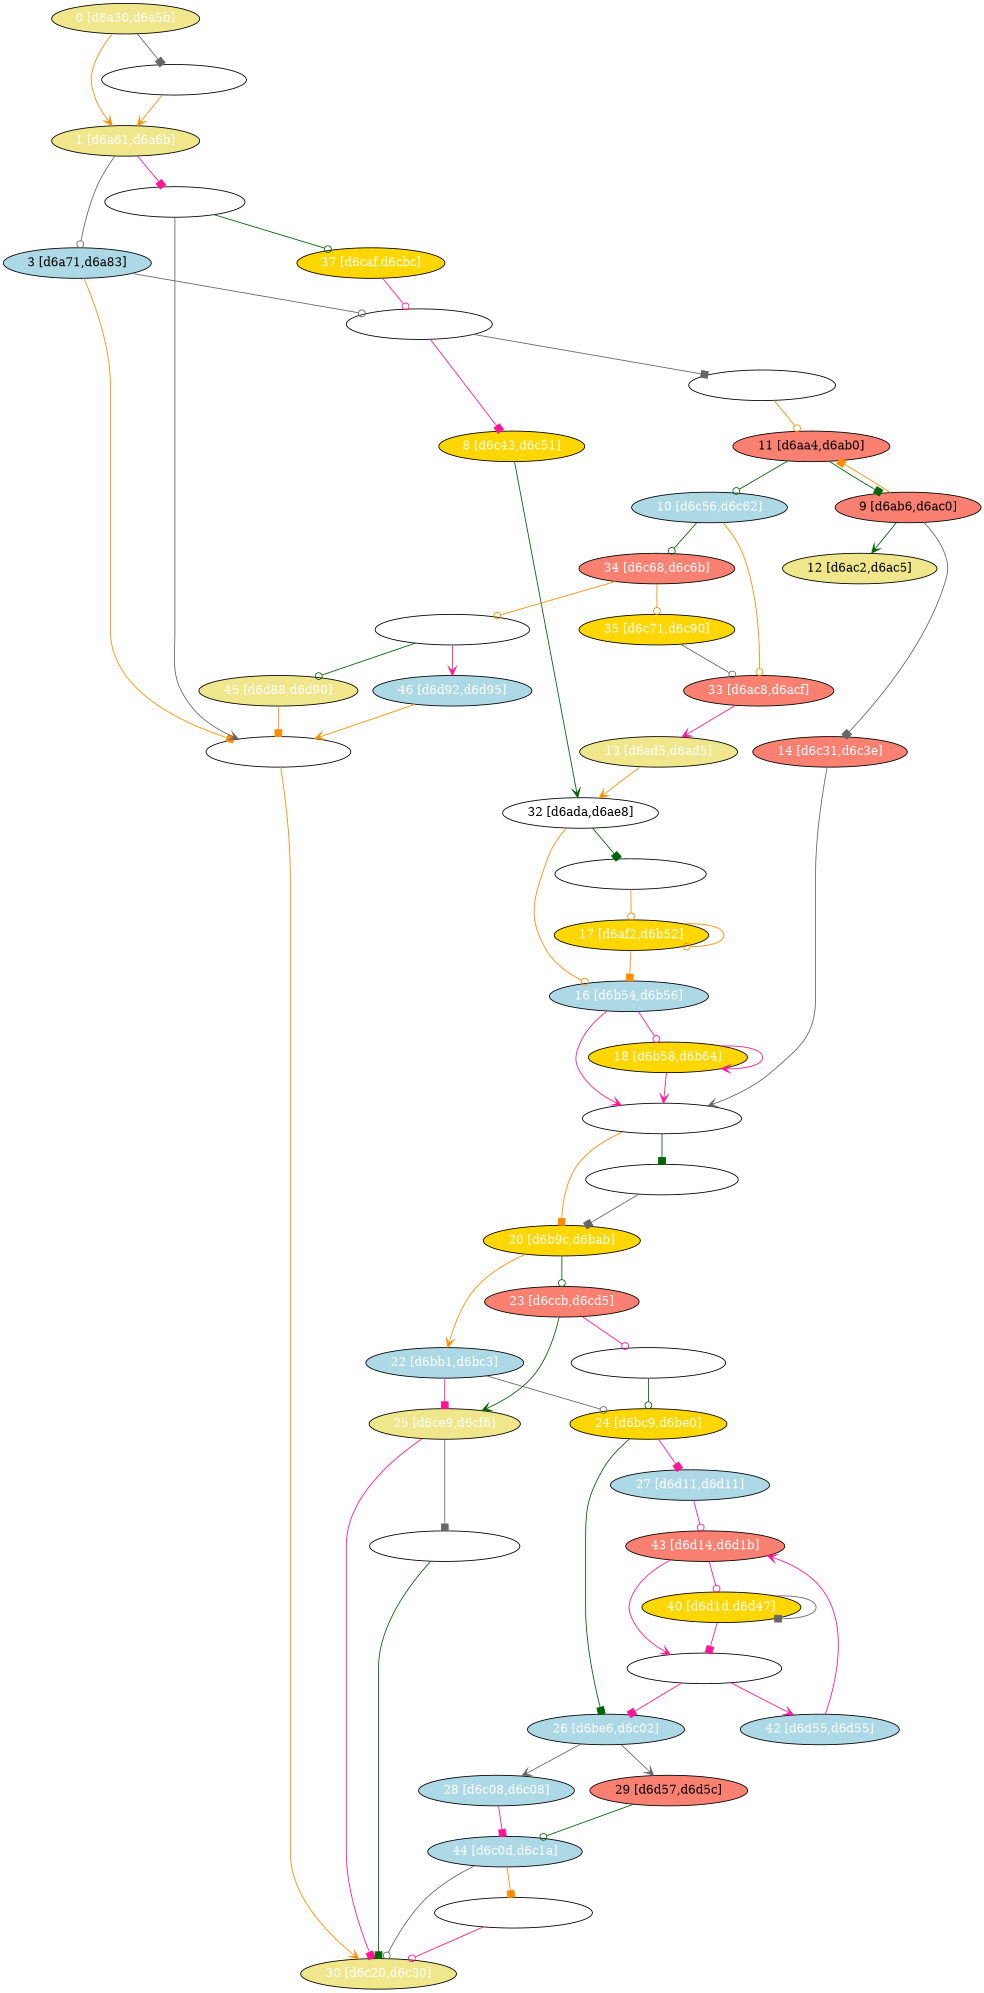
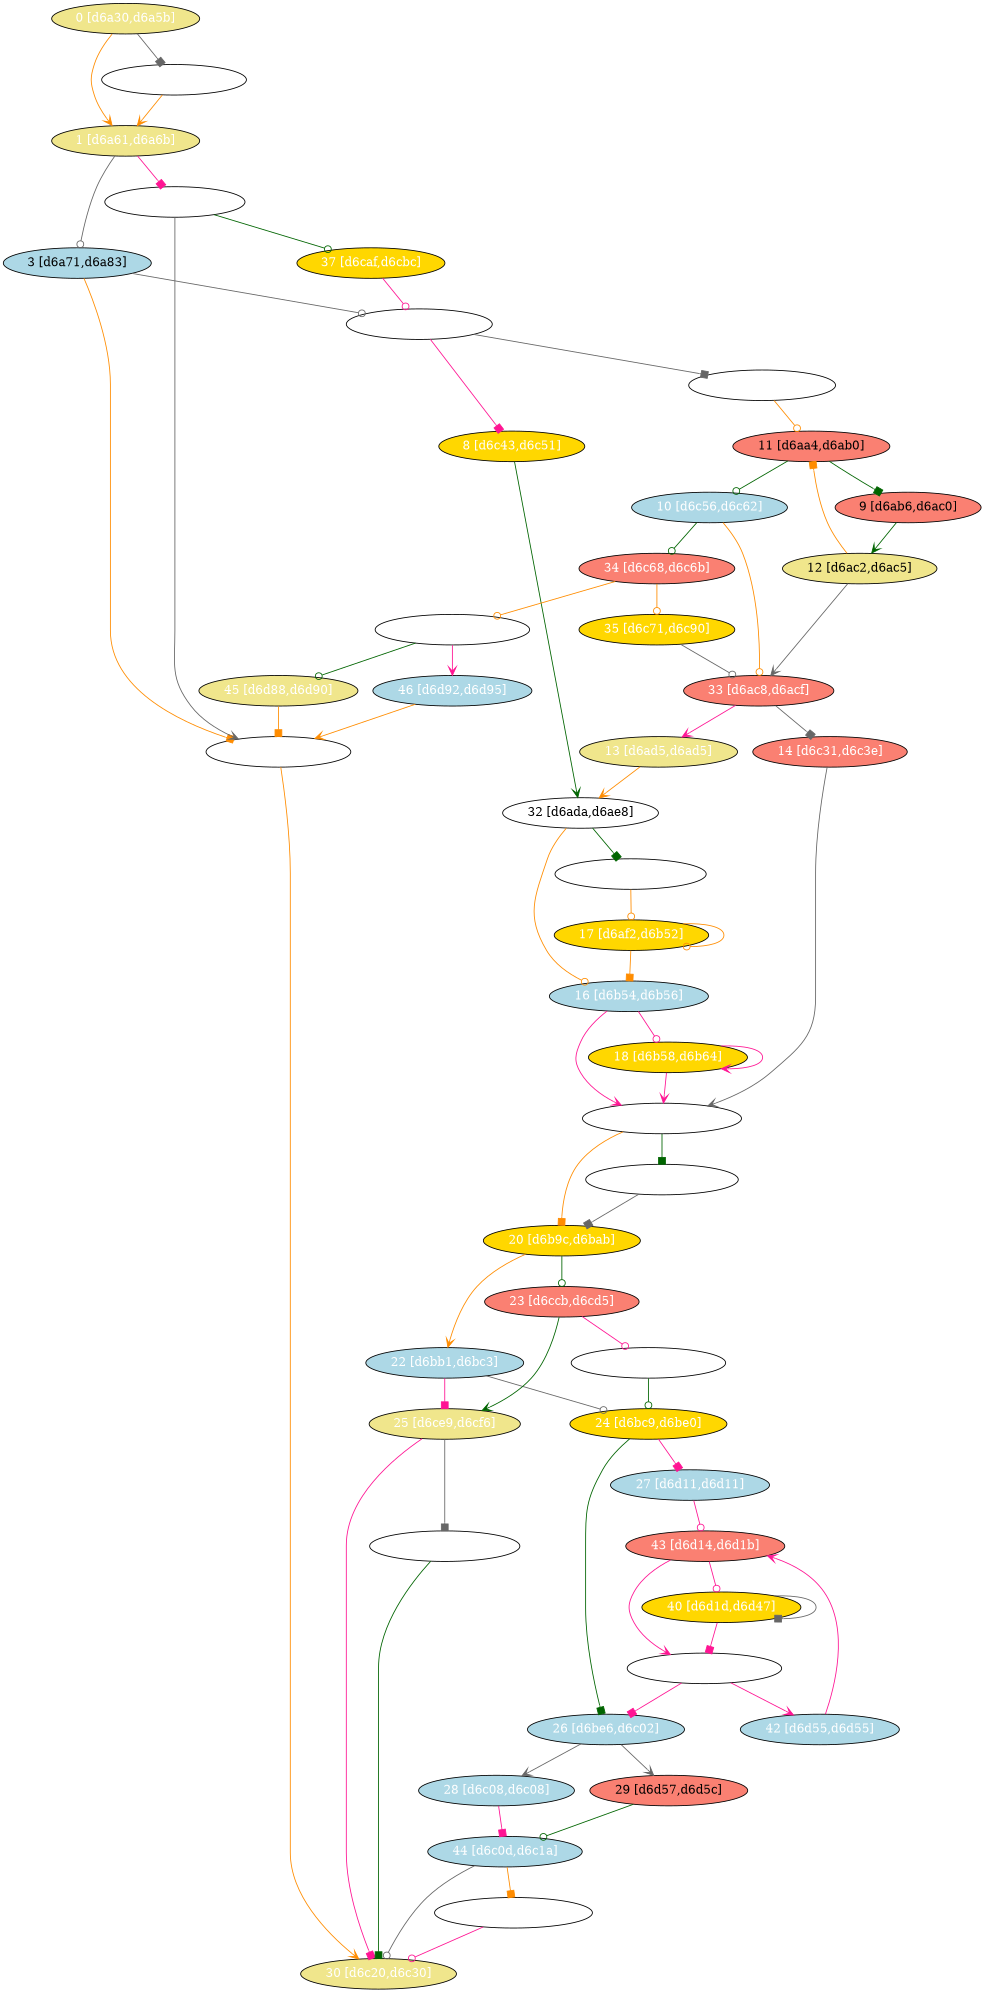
edge "9 [d6ab6,d6ac0]" -> "11 [d6aa4,d6ab0]": now "12 [d6ac2,d6ac5]" -> "11 [d6aa4,d6ab0]"
edge "12 [d6ac2,d6ac5]" -> "33 [d6ac8,d6acf]": added
edge "9 [d6ab6,d6ac0]" -> "14 [d6c31,d6c3e]": now "33 [d6ac8,d6acf]" -> "14 [d6c31,d6c3e]"
